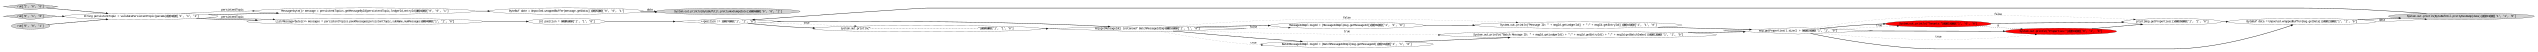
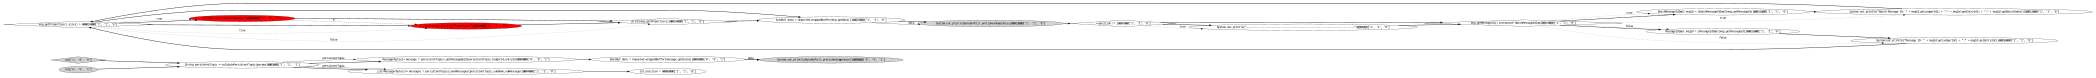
node "run['0', '1', '0']": removed
edge "int position = 0@@@5@@@['1', '1', '0']" -> "++position != 1@@@7@@@['1', '1', '0']": removed
node "print(msg.getProperties())@@@20@@@['1', '1', '0']": shape ellipse -> diamond
